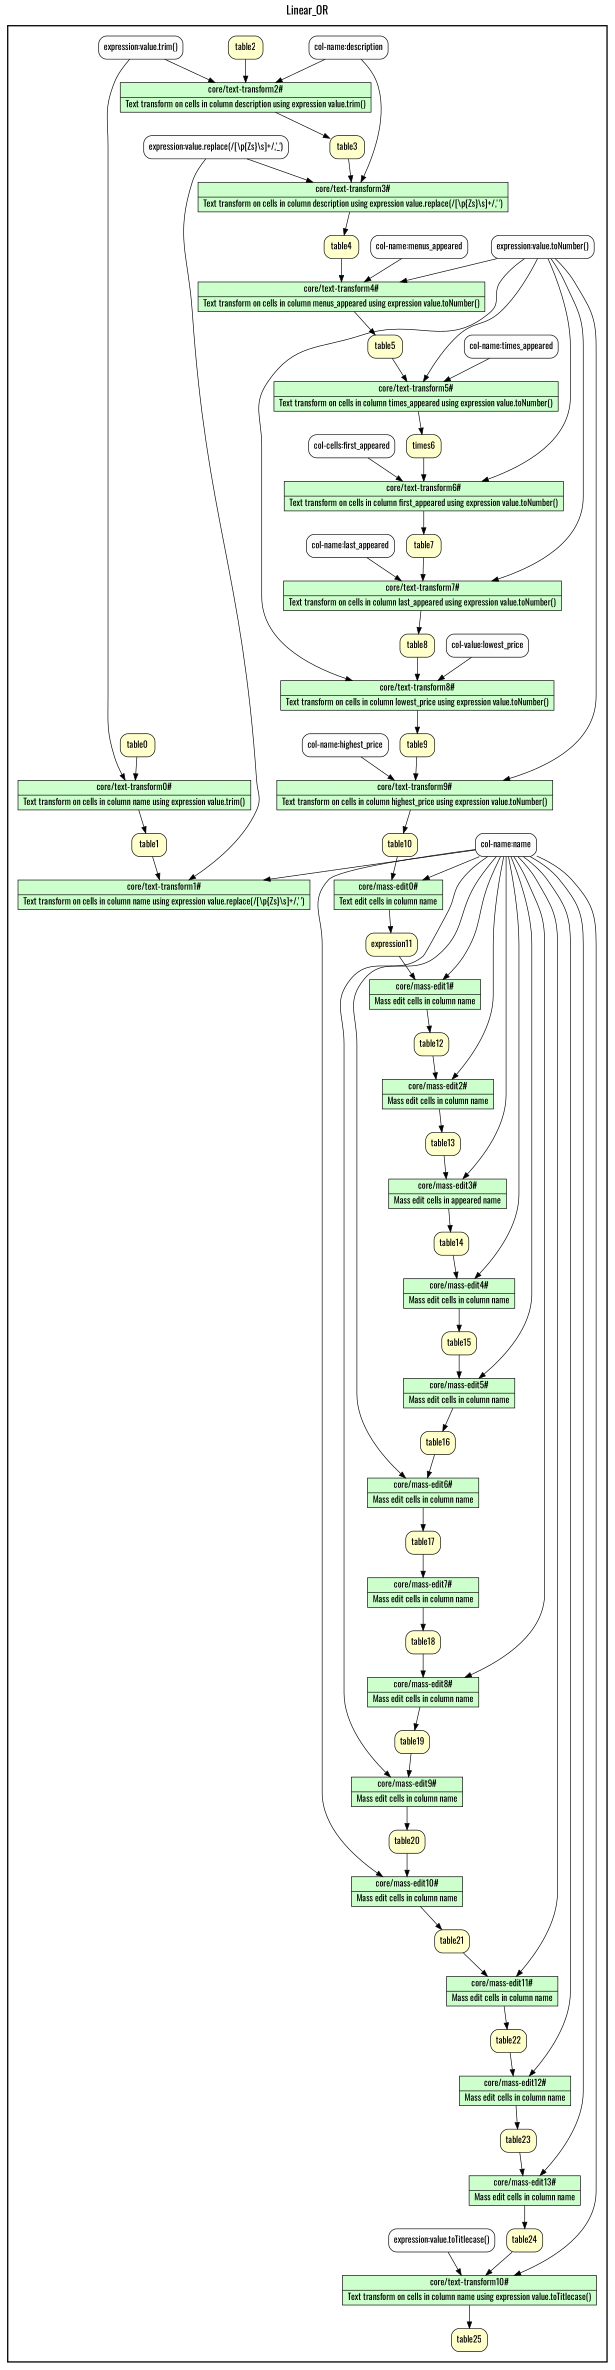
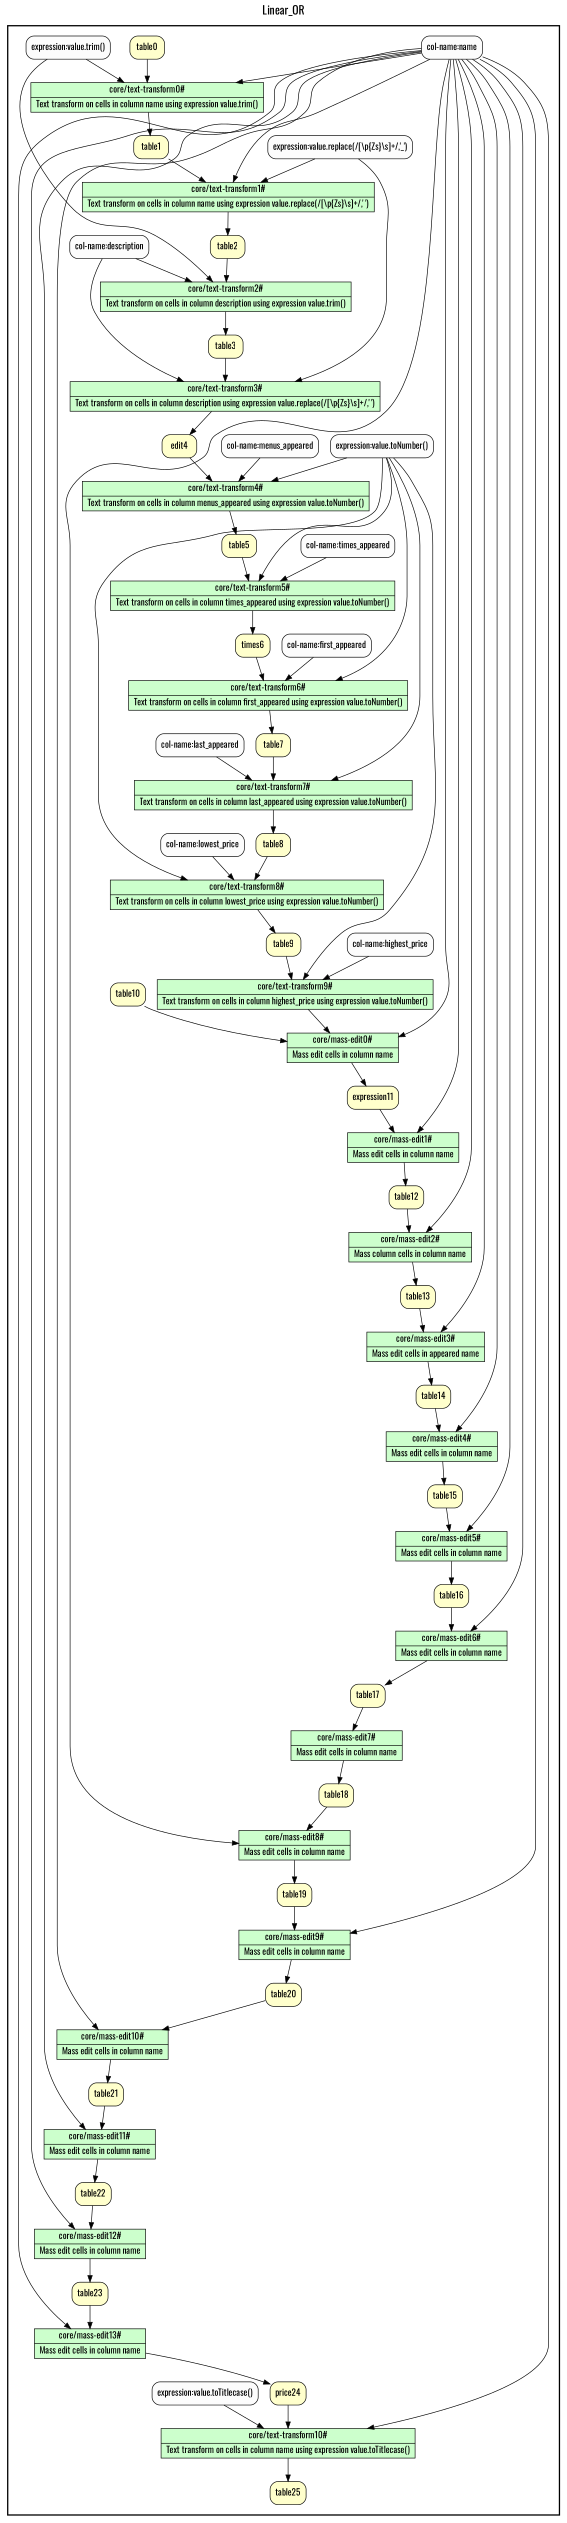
edge "col-name:name" -> "core/text-transform0#": added
edge "core/text-transform1#" -> "table2": added
node "table4": label "table4" -> "edit4"
node "col-cells:first_appeared": label "col-cells:first_appeared" -> "col-name:first_appeared"
node "col-value:lowest_price": label "col-value:lowest_price" -> "col-name:lowest_price"
edge "core/text-transform9#" -> "table10": now "core/text-transform9#" -> "core/mass-edit0#"
node "core/mass-edit0#": text "Text edit cells in column name" -> "Mass edit cells in column name"
node "core/mass-edit2#": text "Mass edit cells in column name" -> "Mass column cells in column name"
node "table24": label "table24" -> "price24"
